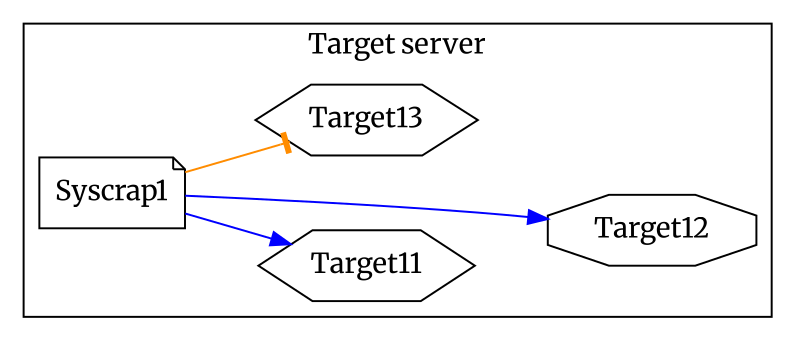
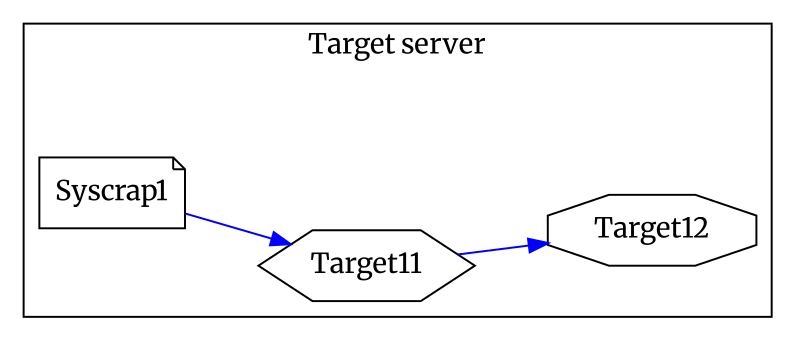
node "Target13": removed
edge "Syscrap1" -> "Target12": now "Target11" -> "Target12"
